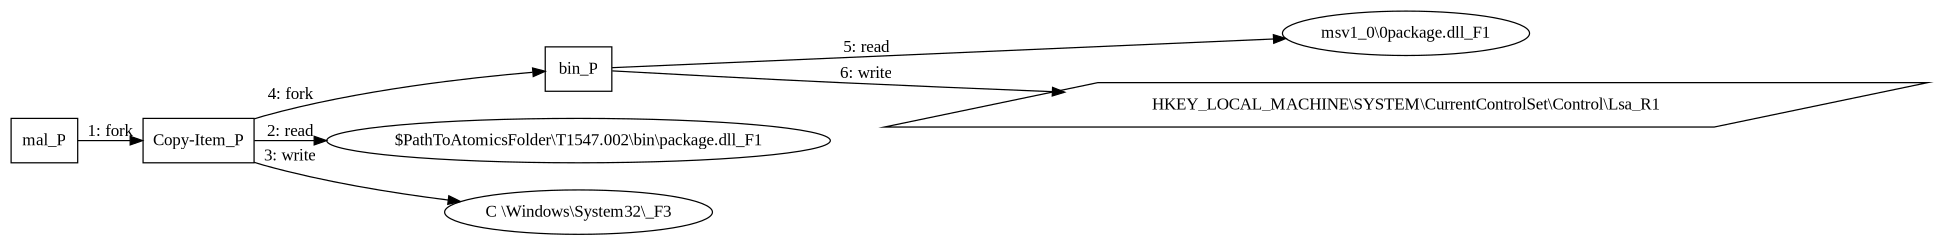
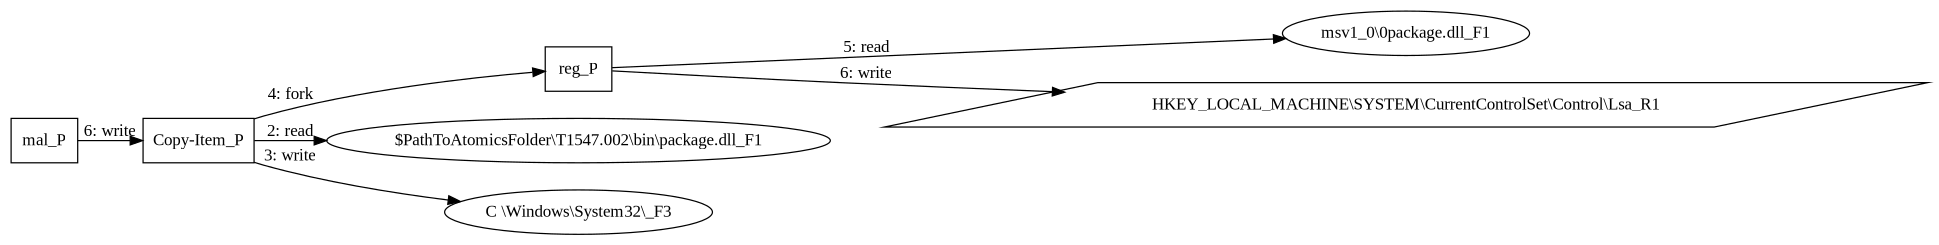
node "bin_P": label "bin_P" -> "reg_P"
edge "mal_P" -> "Copy-Item_P": label "1: fork" -> "6: write"
